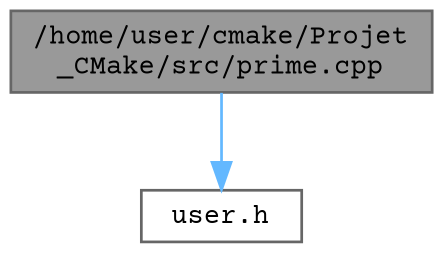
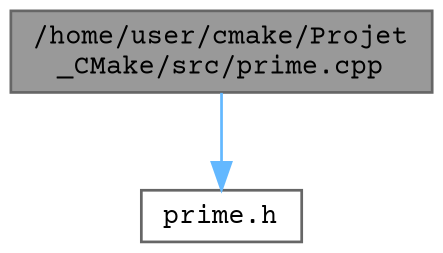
node "user.h": label "user.h" -> "prime.h"
